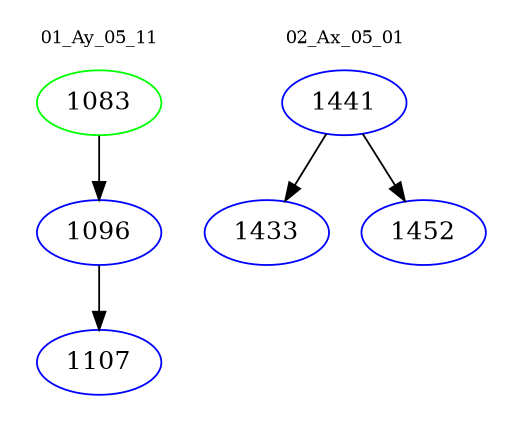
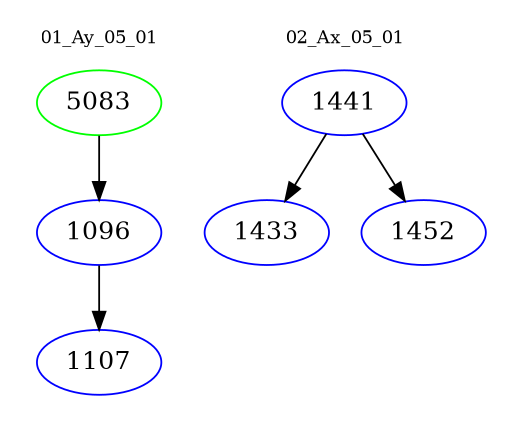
cluster "01_Ay_05_11": label "01_Ay_05_11" -> "01_Ay_05_01"
node "1083": label "1083" -> "5083"
